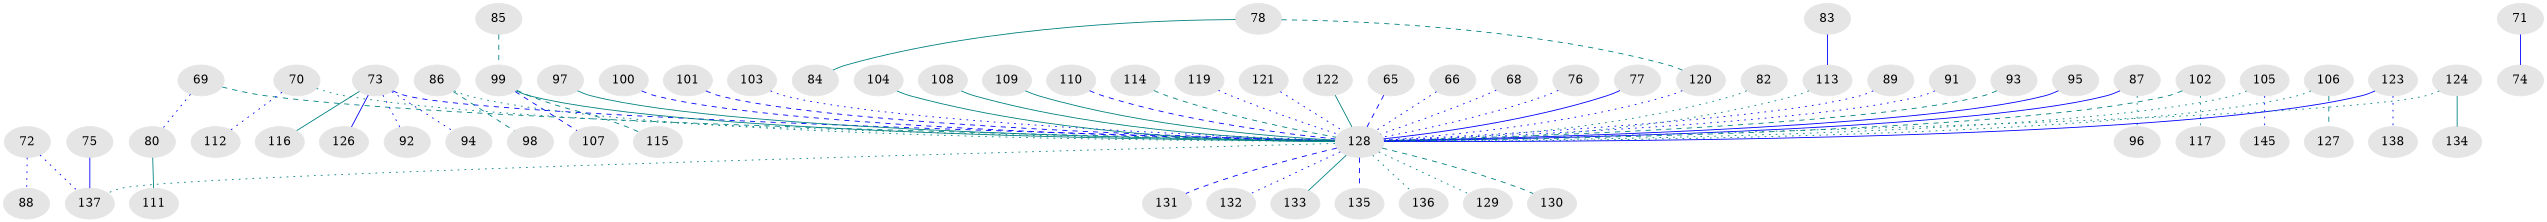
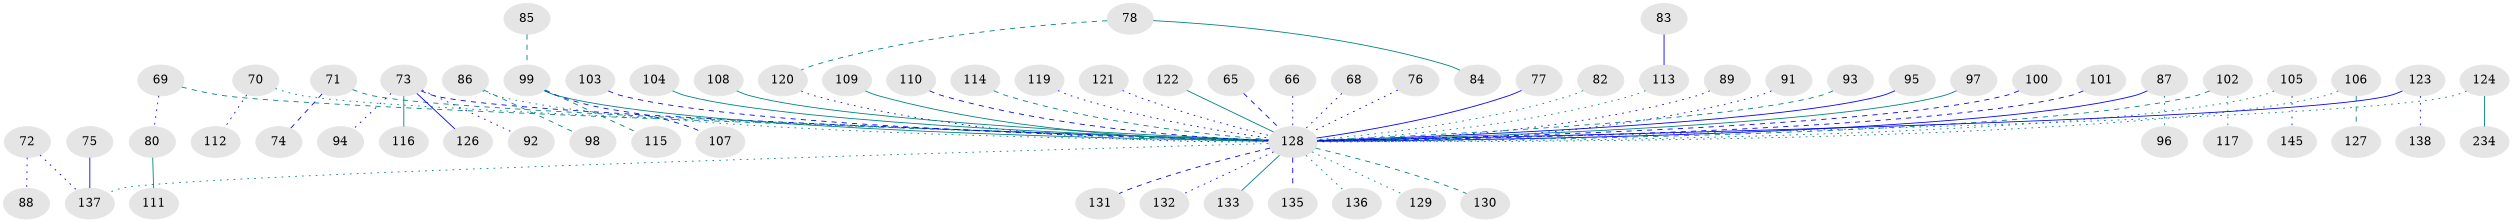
edge "71" -- "74": style solid -> dashed
edge "103" -- "128": style dotted -> dashed
edge "71" -- "128": added
node "134": label "134" -> "234"
